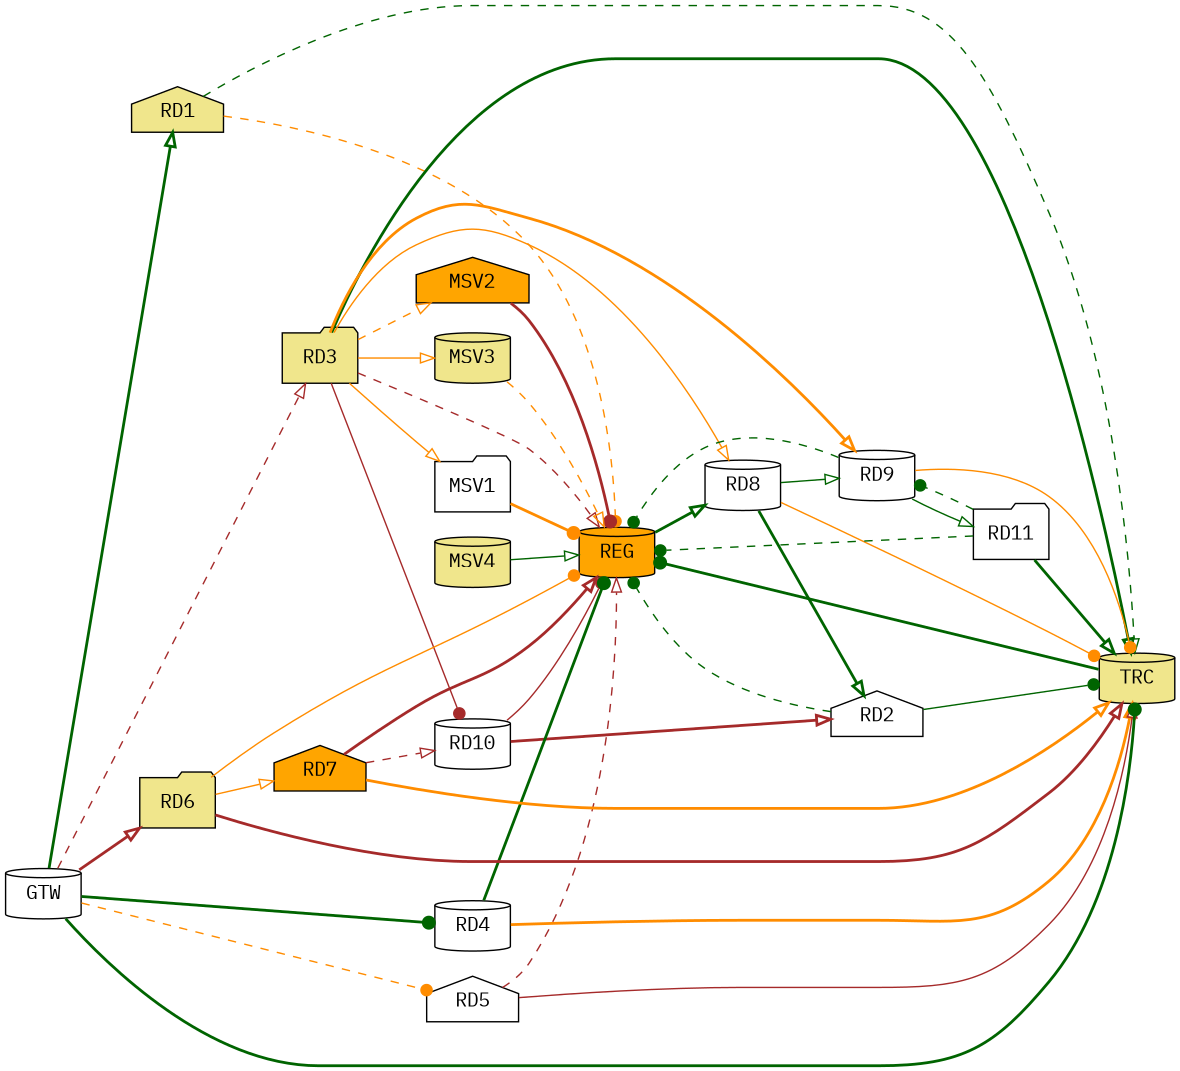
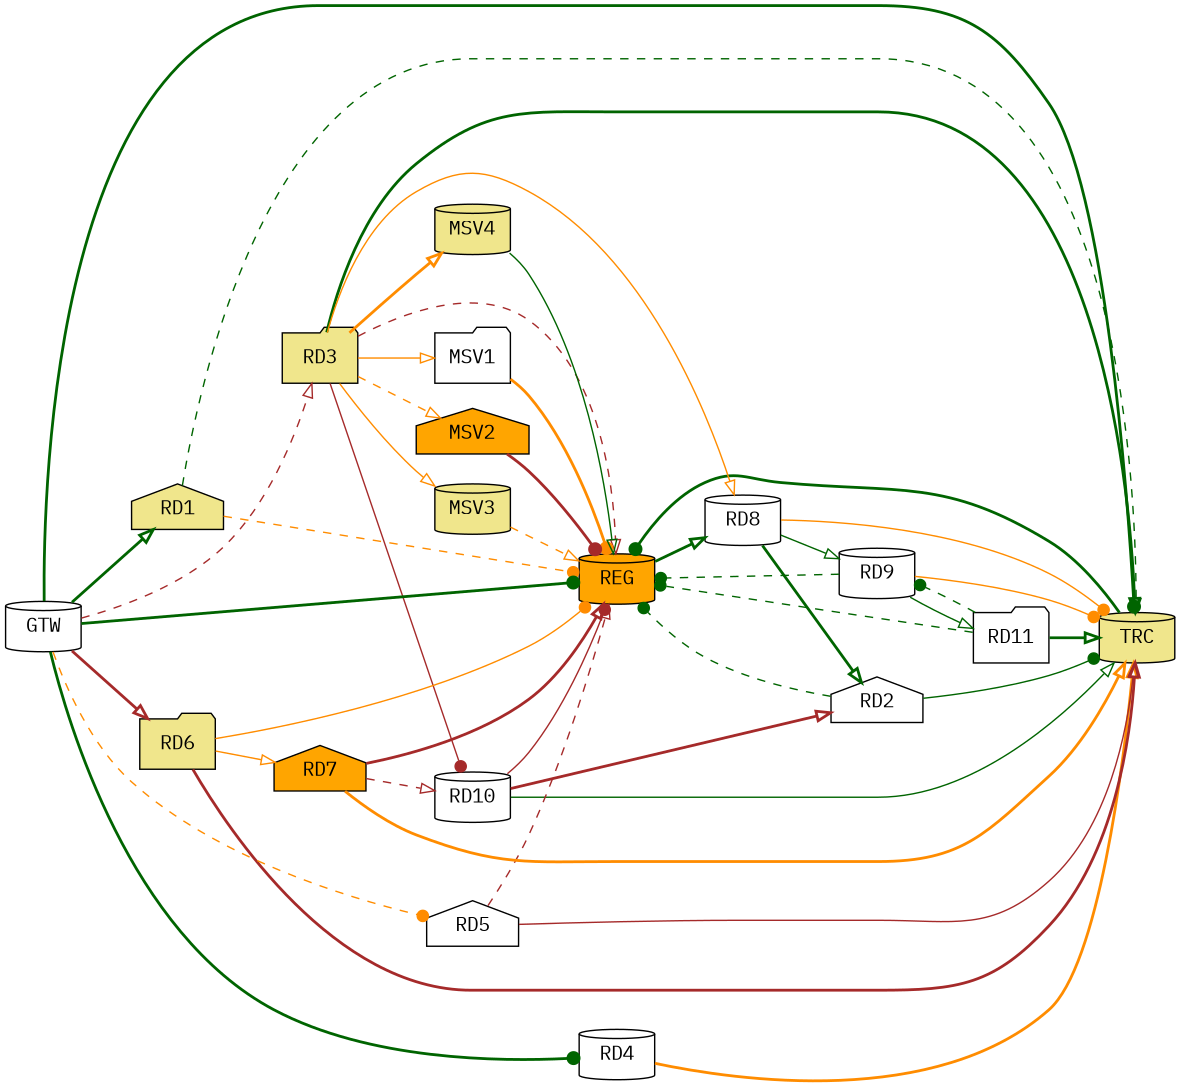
edge "RD3" -> "RD9": now "RD3" -> "MSV4"
edge "RD4" -> "REG": now "GTW" -> "REG"
edge "RD10" -> "TRC": added
